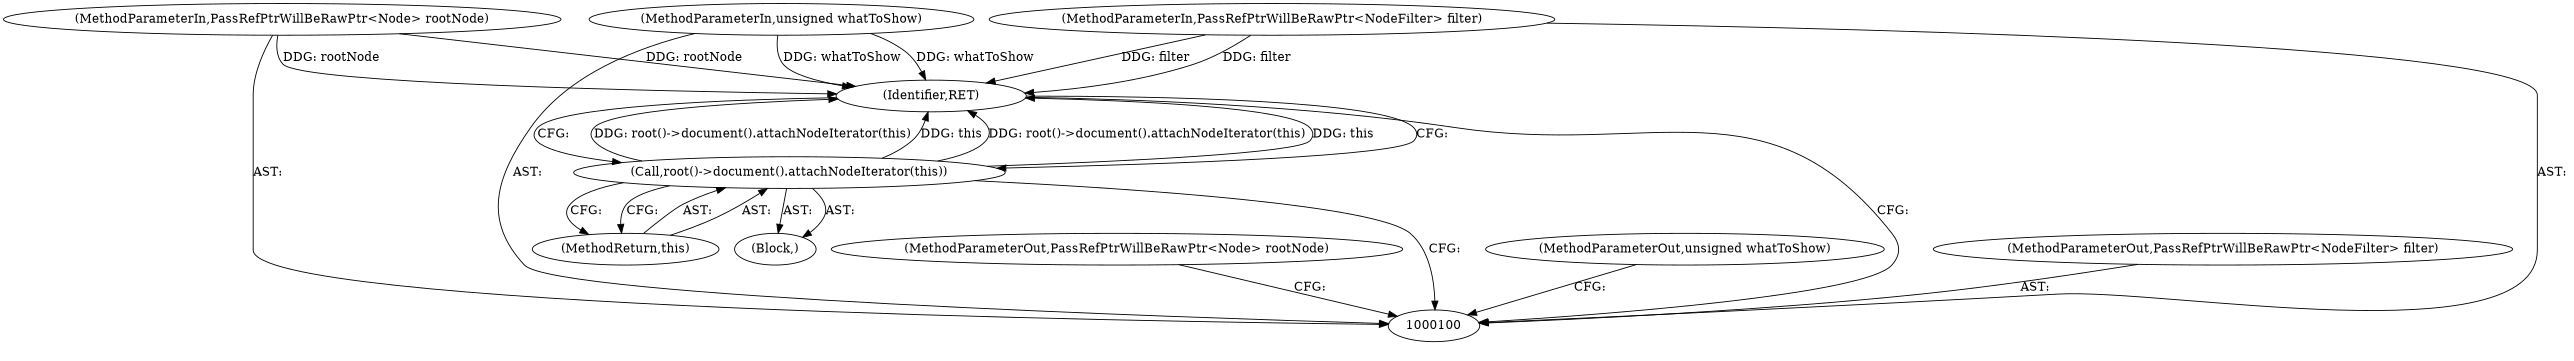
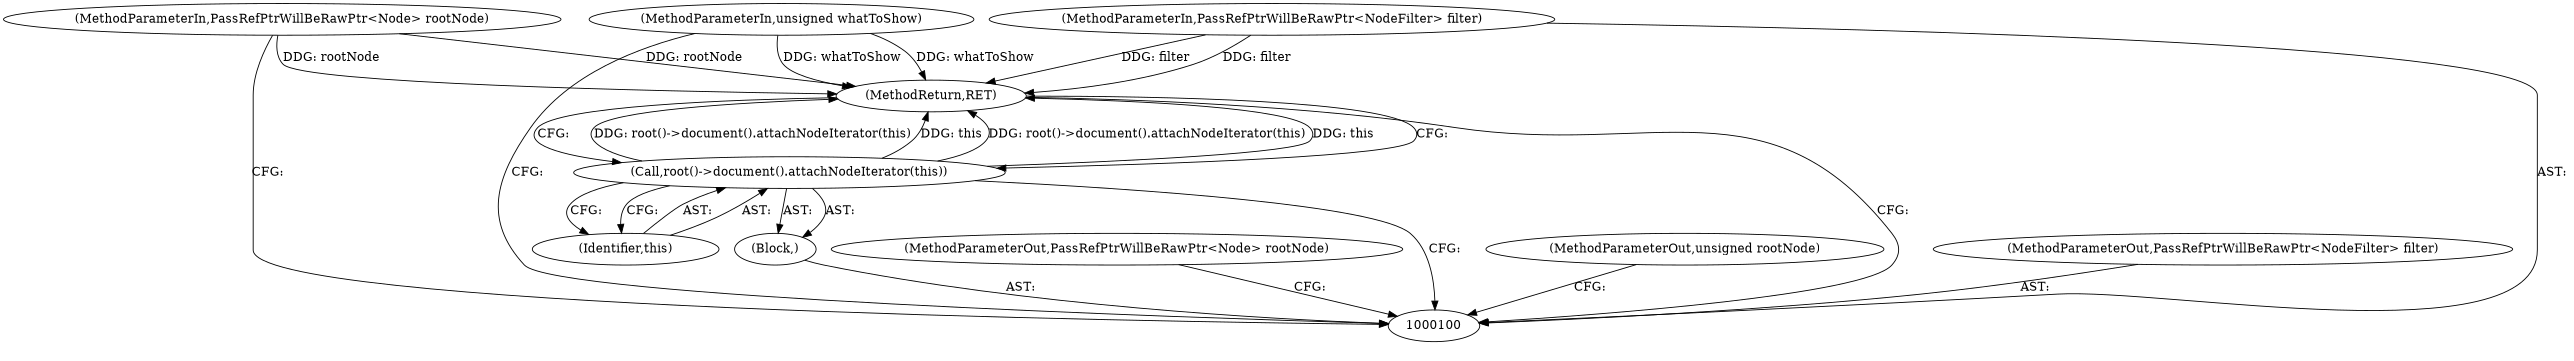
node "(Identifier,RET)": label "(Identifier,RET)" -> "(MethodReturn,RET)"
edge "(MethodParameterIn,PassRefPtrWillBeRawPtr<Node> rootNode)" -> "1000100": label "AST: " -> "CFG: "
edge "(MethodParameterIn,unsigned whatToShow)" -> "1000100": label "AST: " -> "CFG: "
node "(MethodReturn,this)": label "(MethodReturn,this)" -> "(Identifier,this)"
node "(MethodParameterOut,unsigned whatToShow)": label "(MethodParameterOut,unsigned whatToShow)" -> "(MethodParameterOut,unsigned rootNode)"
edge "(Block,)" -> "1000100": added, label "AST:"
